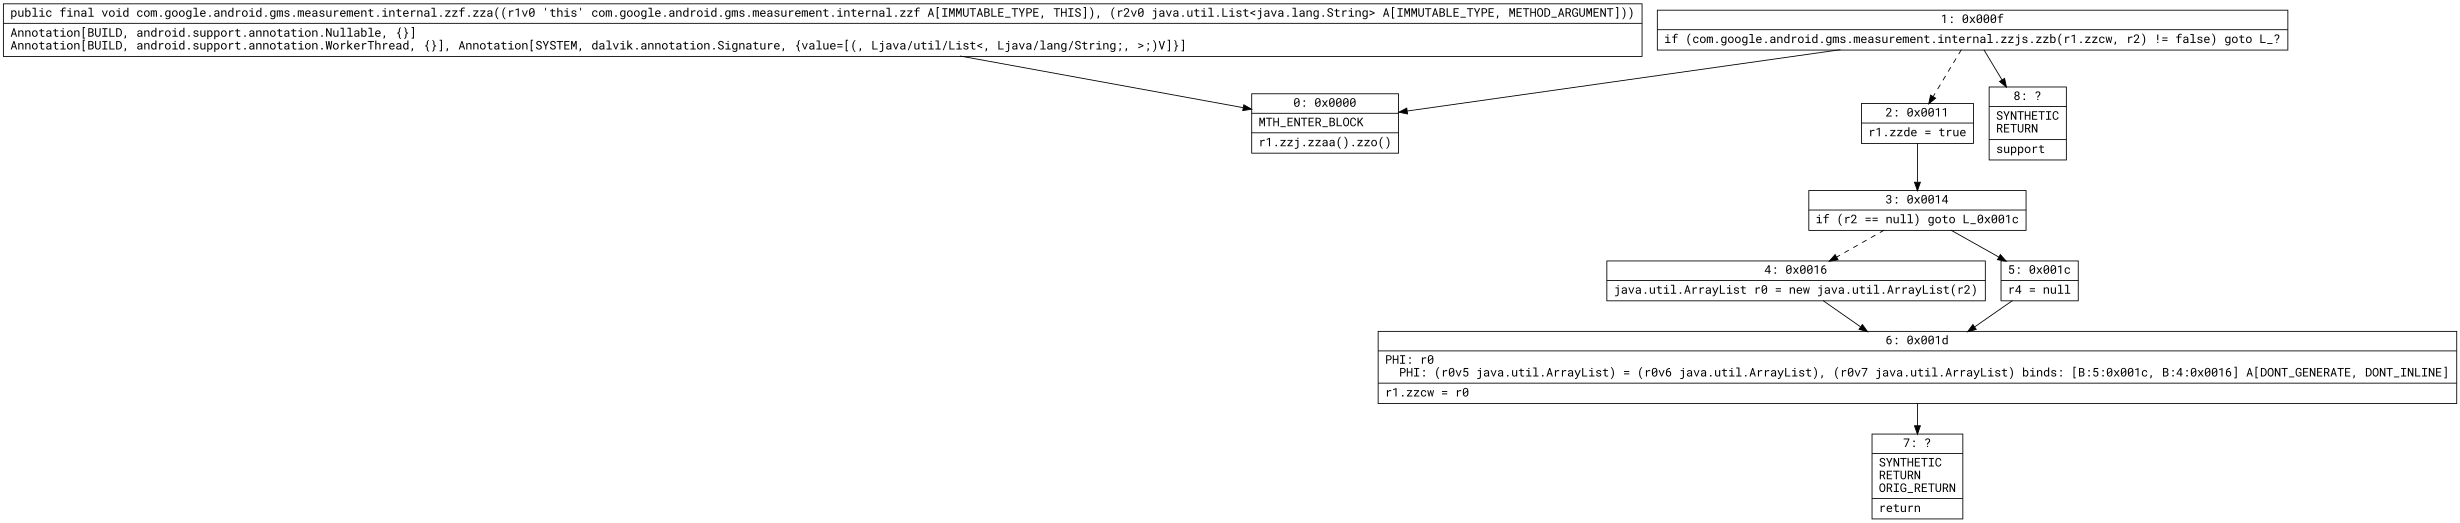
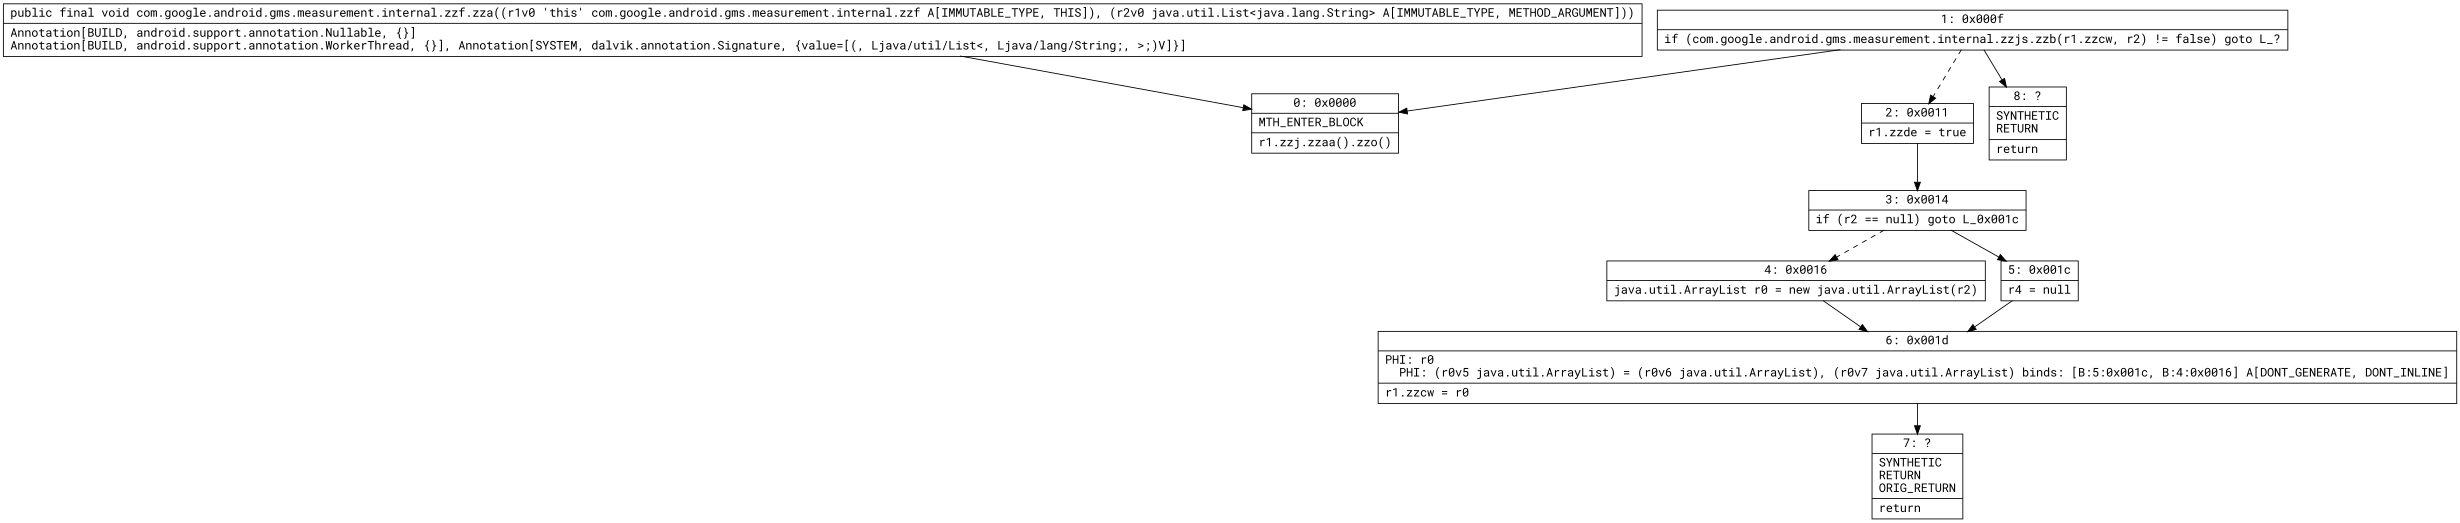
node "8: ?": text "support" -> "return"
